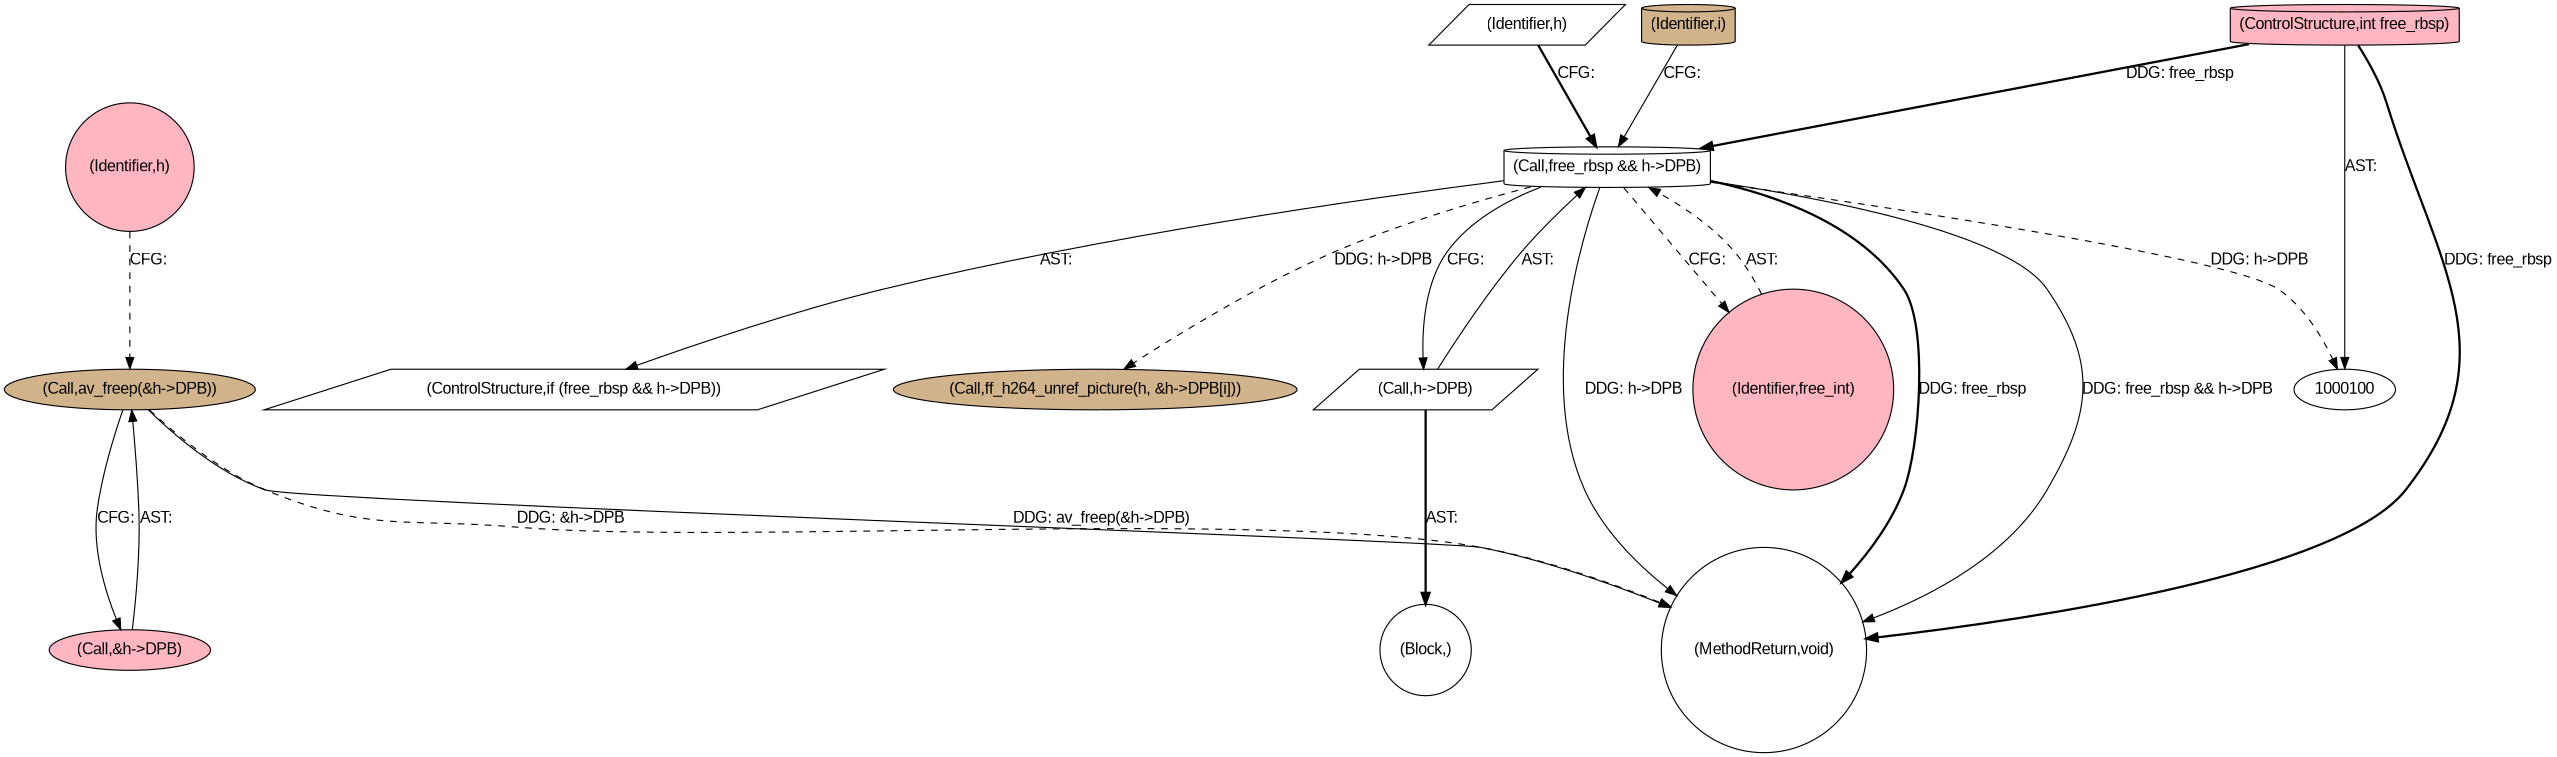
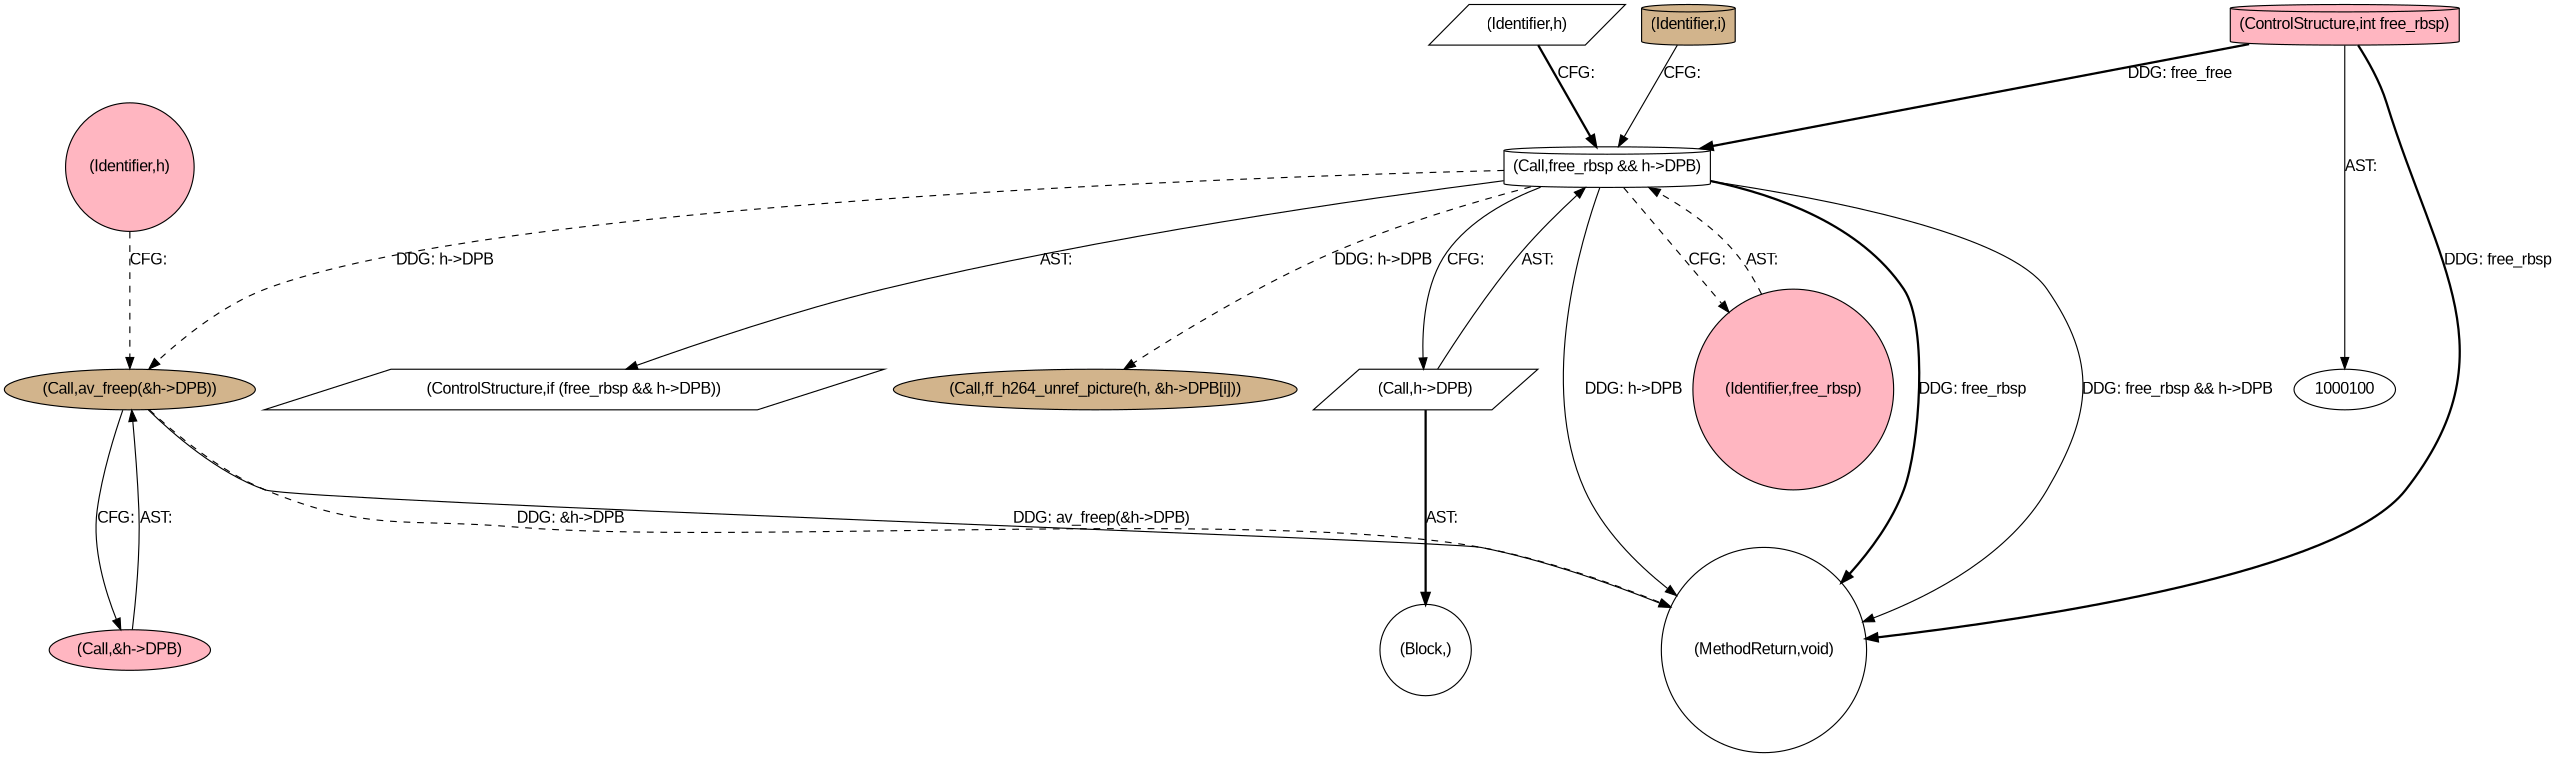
edge "(ControlStructure,int free_rbsp)" -> "(Call,free_rbsp && h->DPB)": label "DDG: free_rbsp" -> "DDG: free_free"
edge "(Call,free_rbsp && h->DPB)" -> "1000100": now "(Call,free_rbsp && h->DPB)" -> "(Call,av_freep(&h->DPB))"
node "(Identifier,free_int)": label "(Identifier,free_int)" -> "(Identifier,free_rbsp)"
